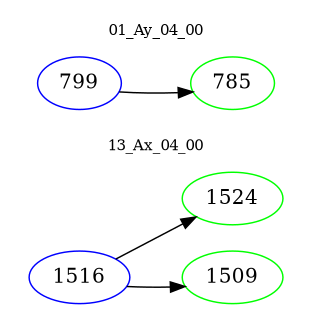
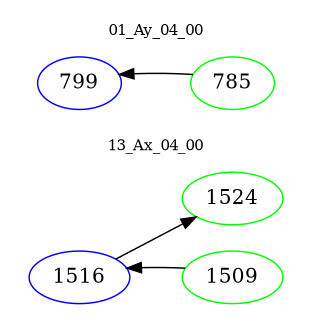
edge "799" -> "785": reversed
edge "1516" -> "1509": reversed
